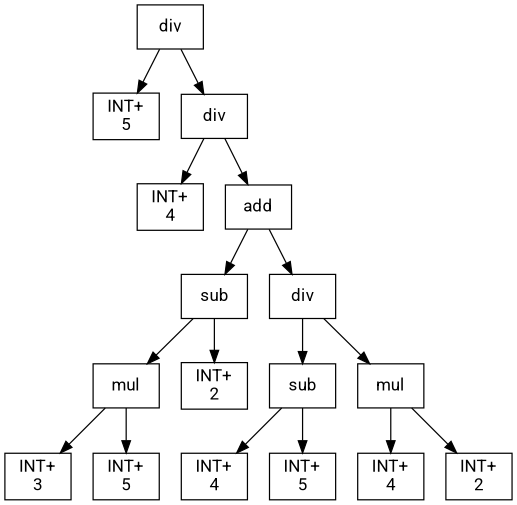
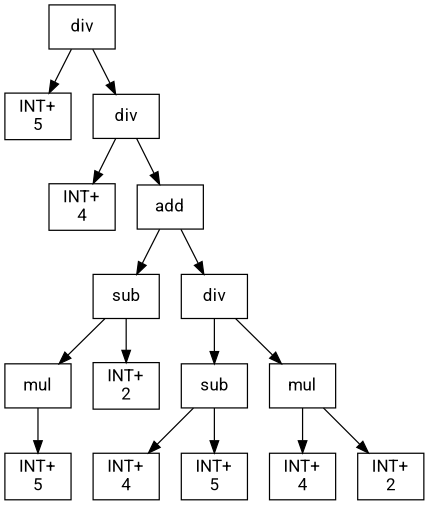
node "INT+ 3": removed
